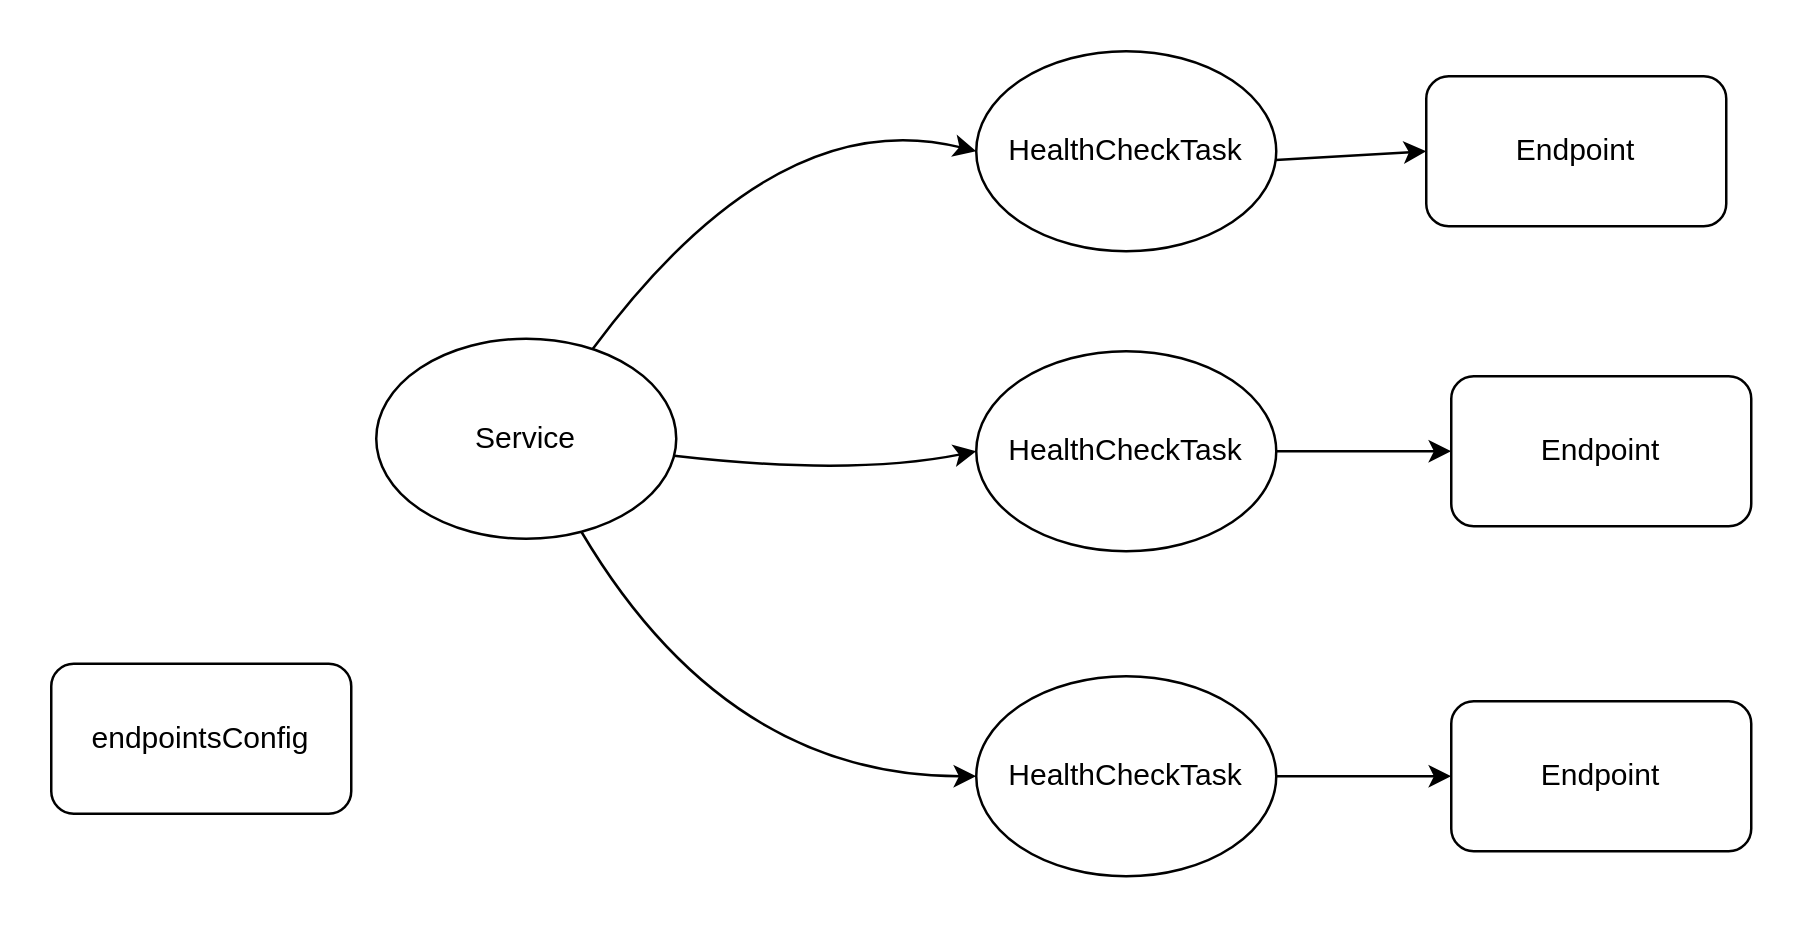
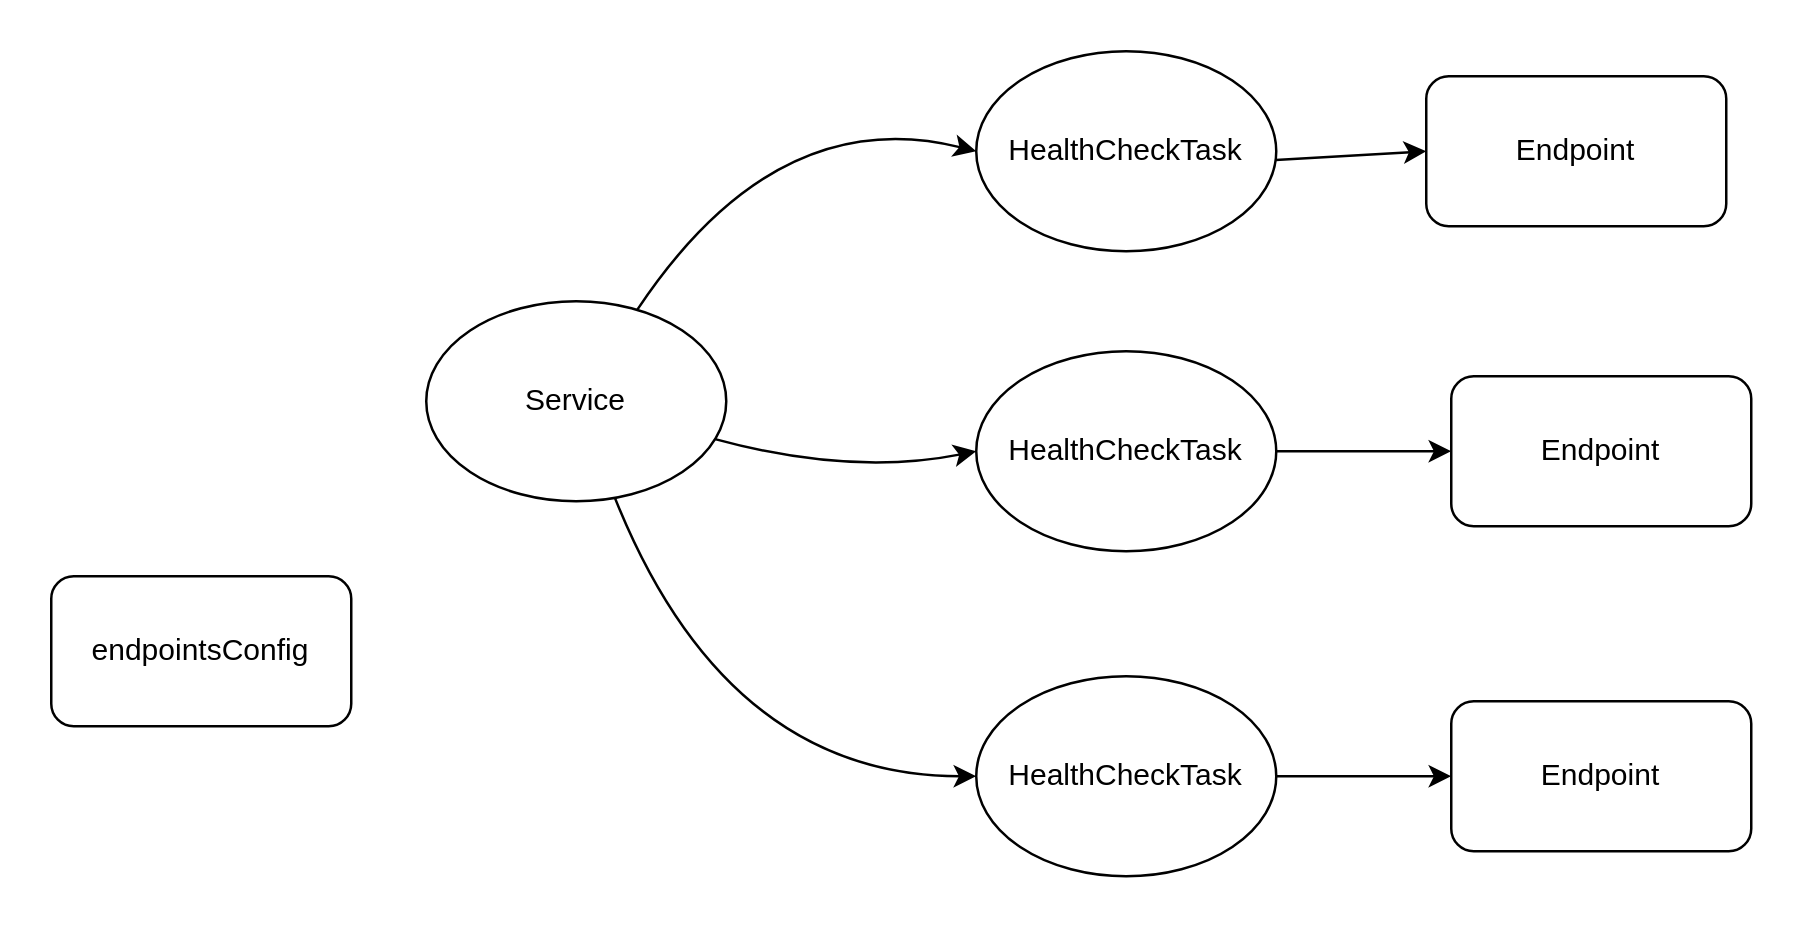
node "Service": moved (526, 439) -> (576, 401)
node "endpointsConfig": moved (201, 739) -> (201, 651)
